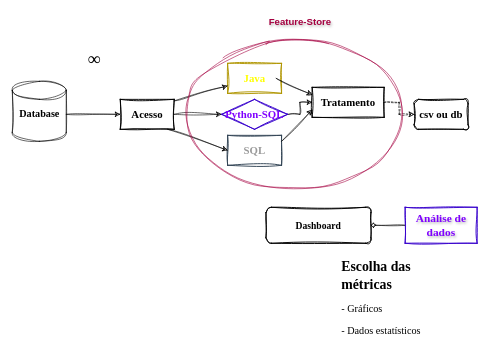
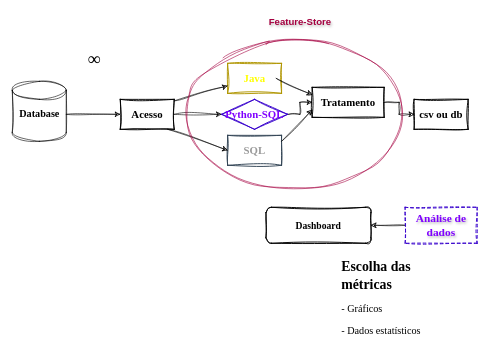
edge "Tratamento" -> "csv ou db": style dashed -> solid
node "csv ou db": shape rounded rectangle -> rectangle
edge "Análise de dados" -> "Dashboard": arrowhead diamond -> classic
node "Análise de dados": style solid -> dashed
